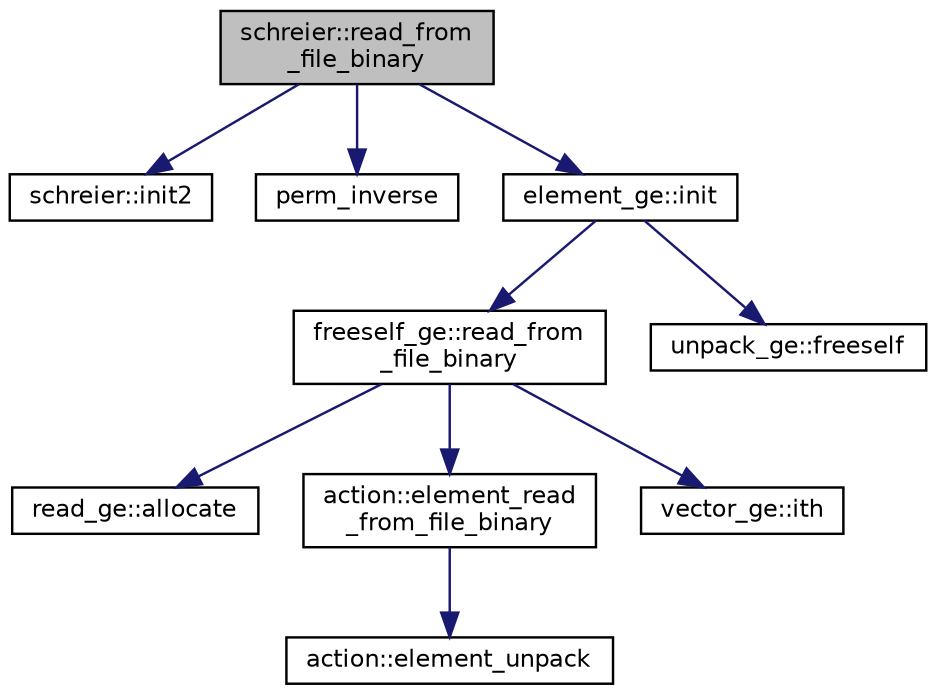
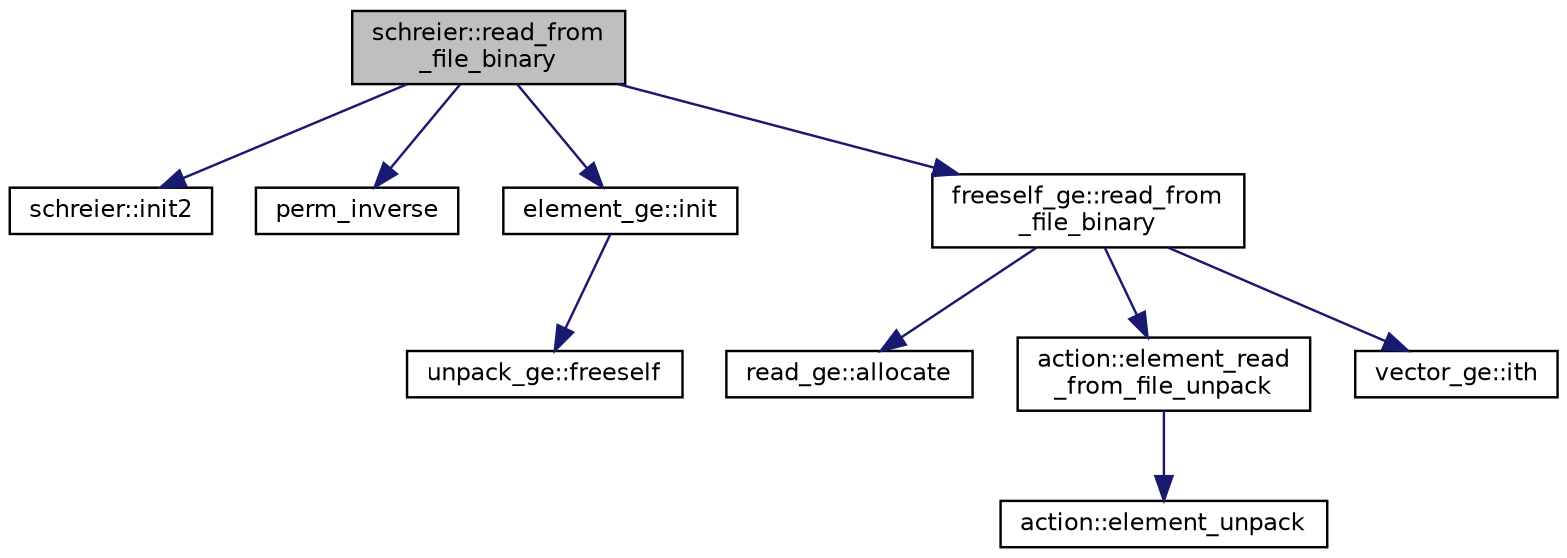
edge "element_ge::init" -> "freeself_ge::read_from _file_binary": now "schreier::read_from _file_binary" -> "freeself_ge::read_from _file_binary"
node "action::element_read _from_file_binary": label "action::element_read _from_file_binary" -> "action::element_read _from_file_unpack"
